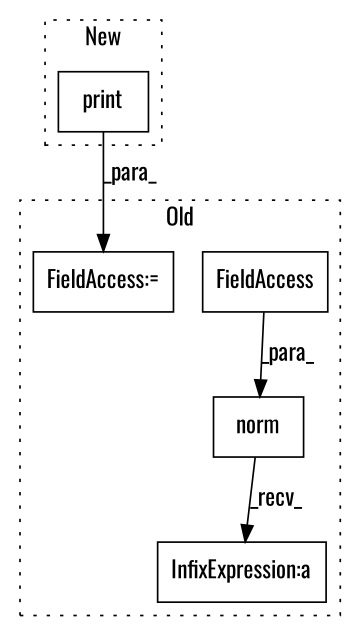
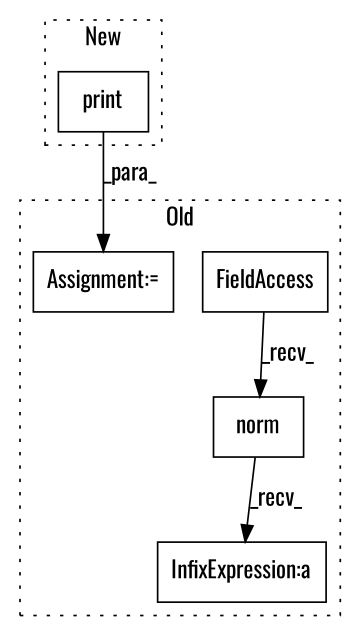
node "FieldAccess:=": label "FieldAccess:=" -> "Assignment:="
edge "FieldAccess" -> "norm": label "_para_" -> "_recv_"
